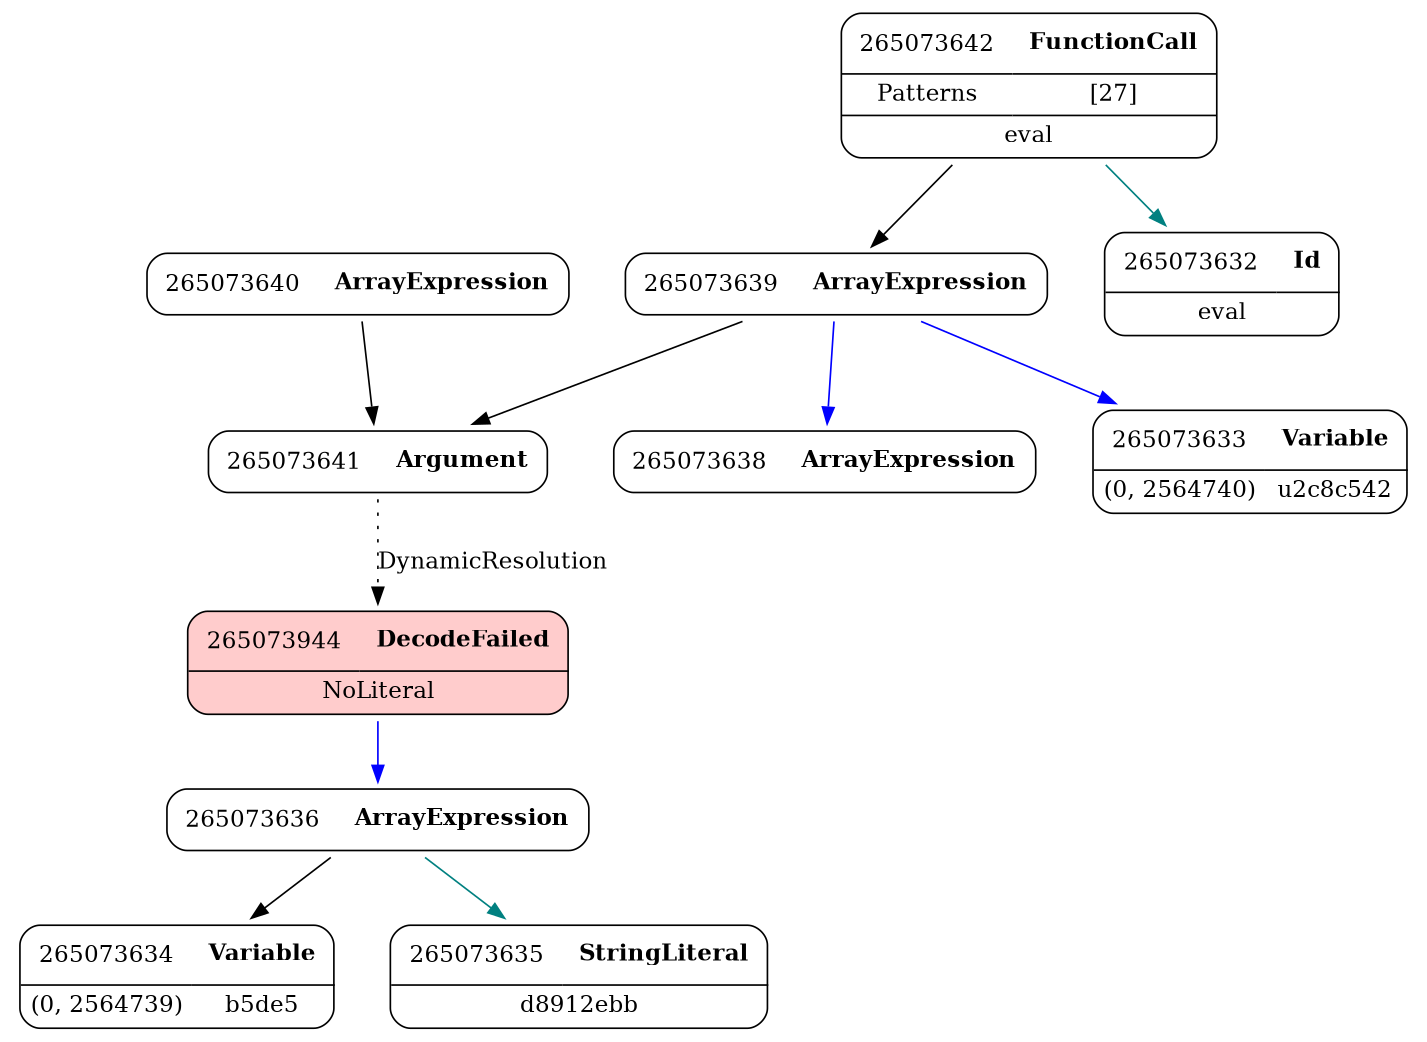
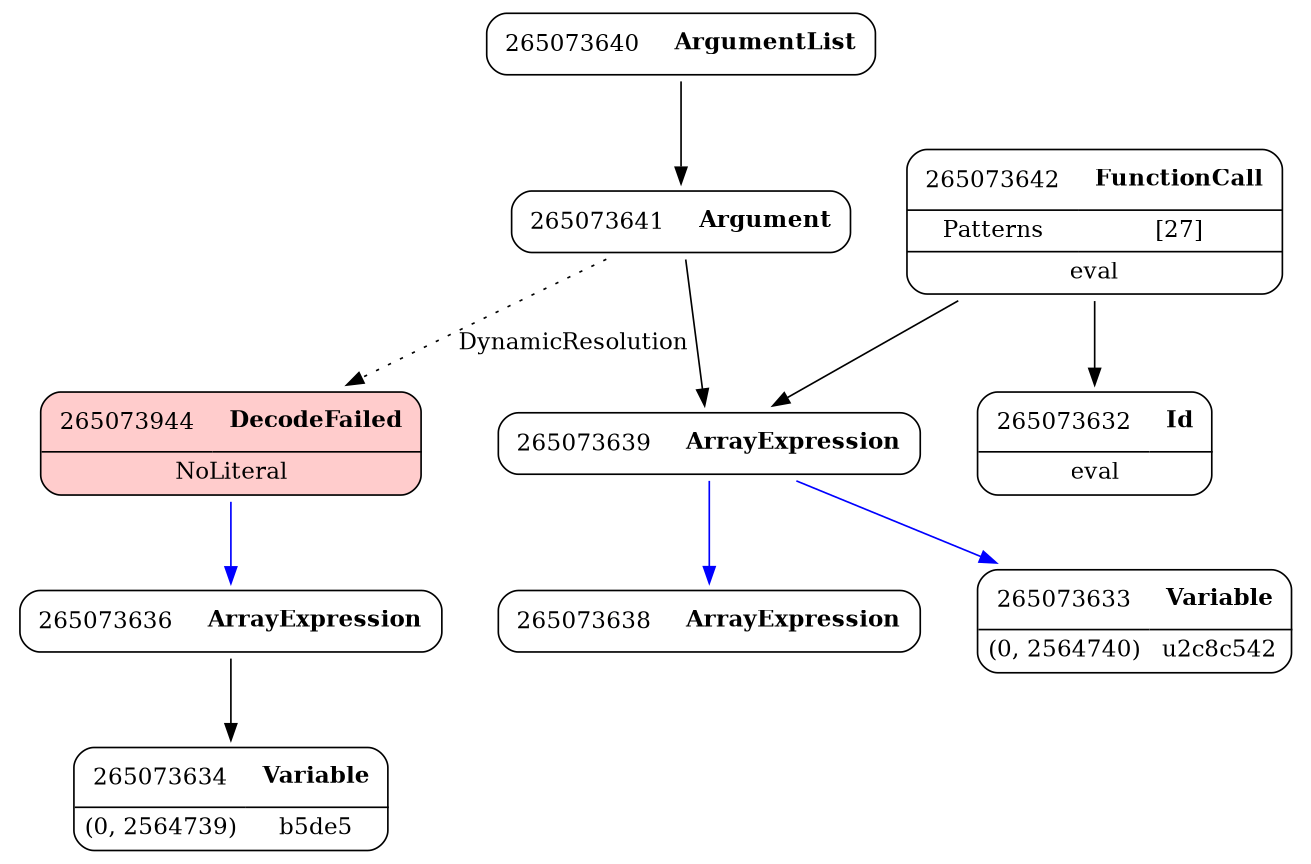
edge "265073642" -> "265073632": color teal -> black
node "265073640": text "ArrayExpression" -> "ArgumentList"
edge "265073639" -> "265073641": reversed
node "265073635": removed
